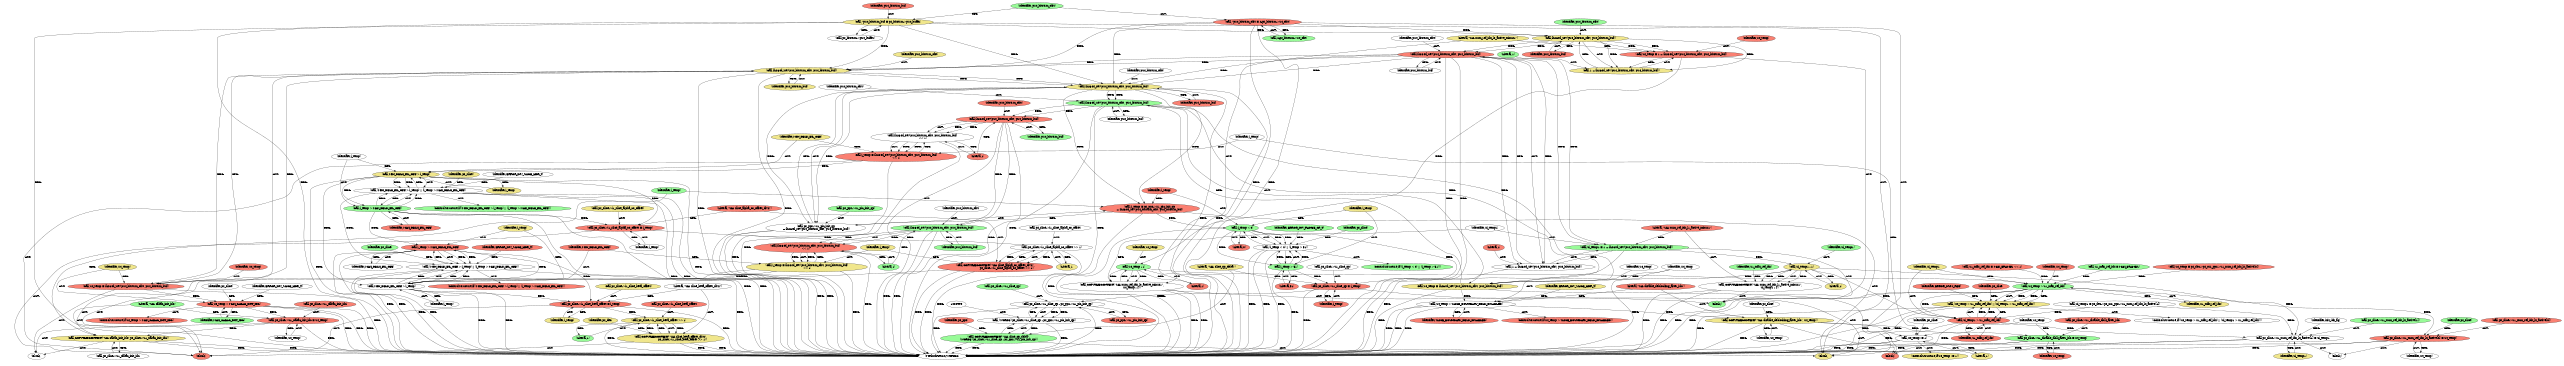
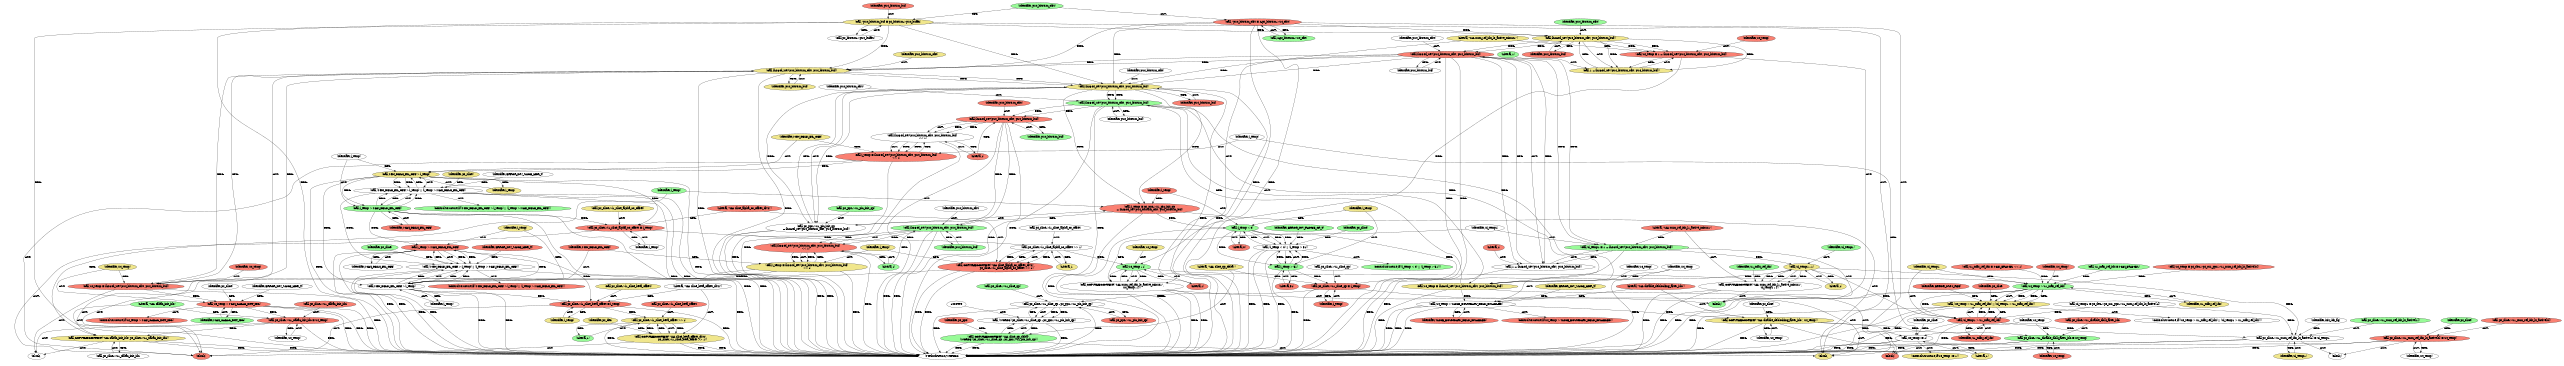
edge "(Call,ps_slice->i1_slice_alpha_c0_offset >> 1)" -> "(MethodReturn,WORD32)": now "(Call,ps_slice->i1_slice_alpha_c0_offset >> 1)" -> "(Call,u4_temp - 1)"
edge "(Call,u4_temp > u1_max_ref_idx)" -> "(Call,ps_slice->u1_num_ref_idx_lx_active[0] = u4_temp)": removed, label "DDG:"
edge "(Identifier,init_idx_flg)" -> "(Call,ps_slice->u1_num_ref_idx_lx_active[1] = ui_temp1)": label "DDG: " -> "CFG: "
